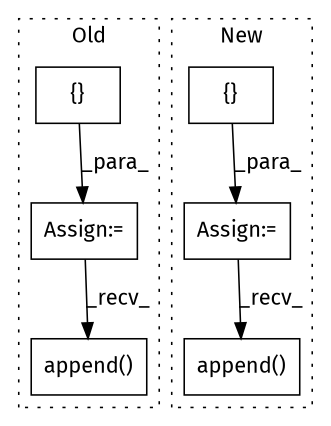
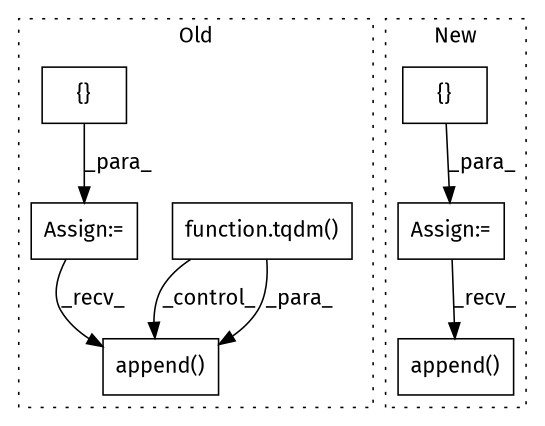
node "function.tqdm()": added
